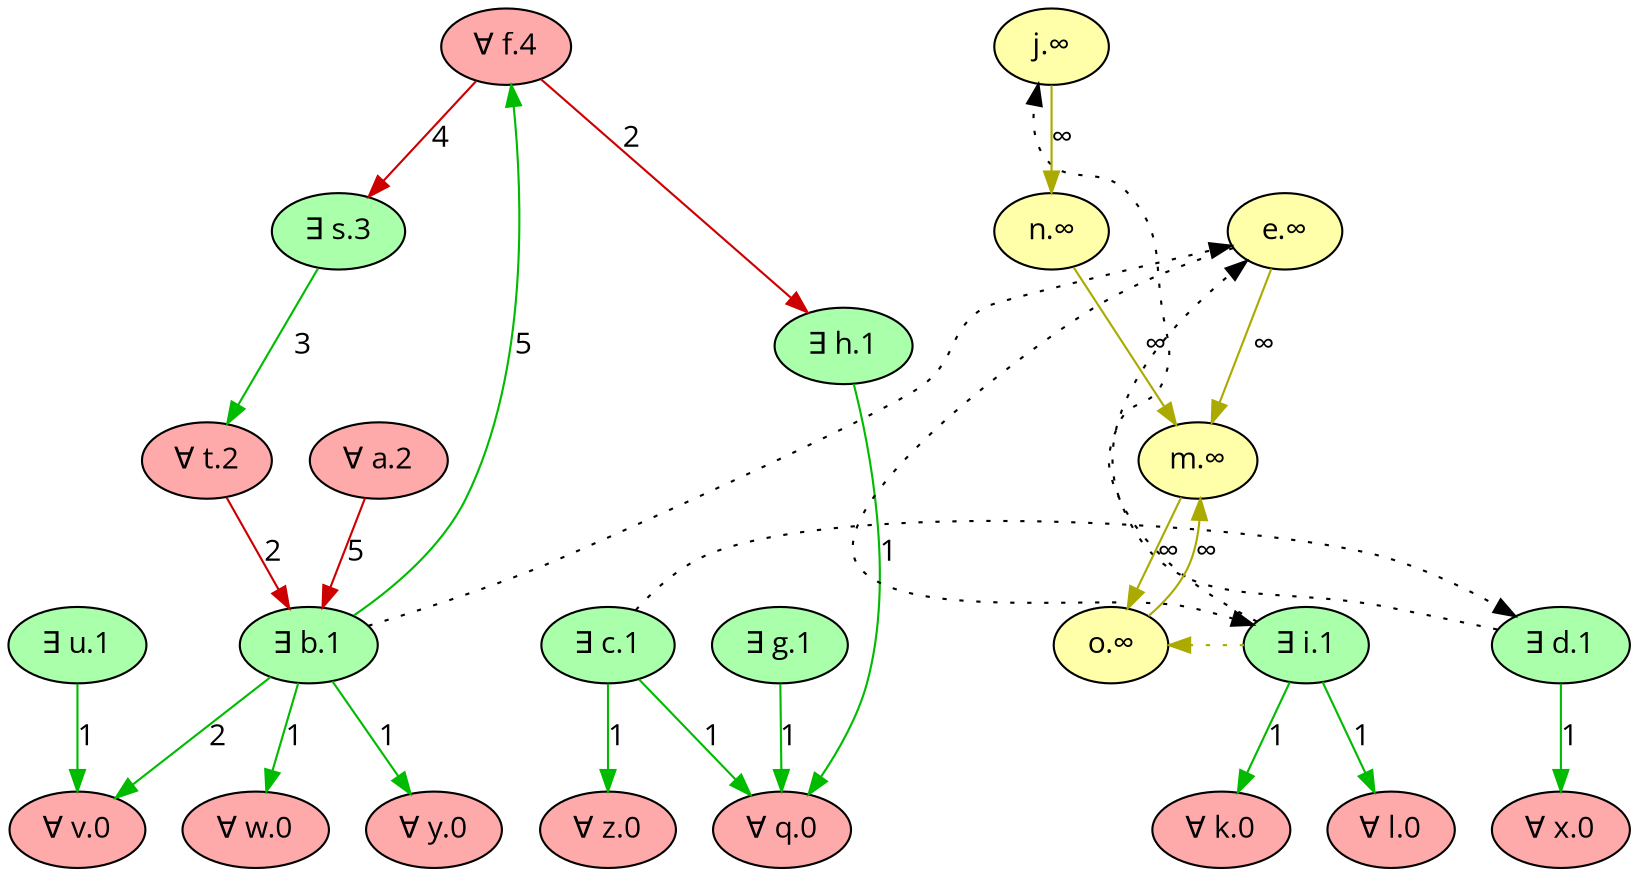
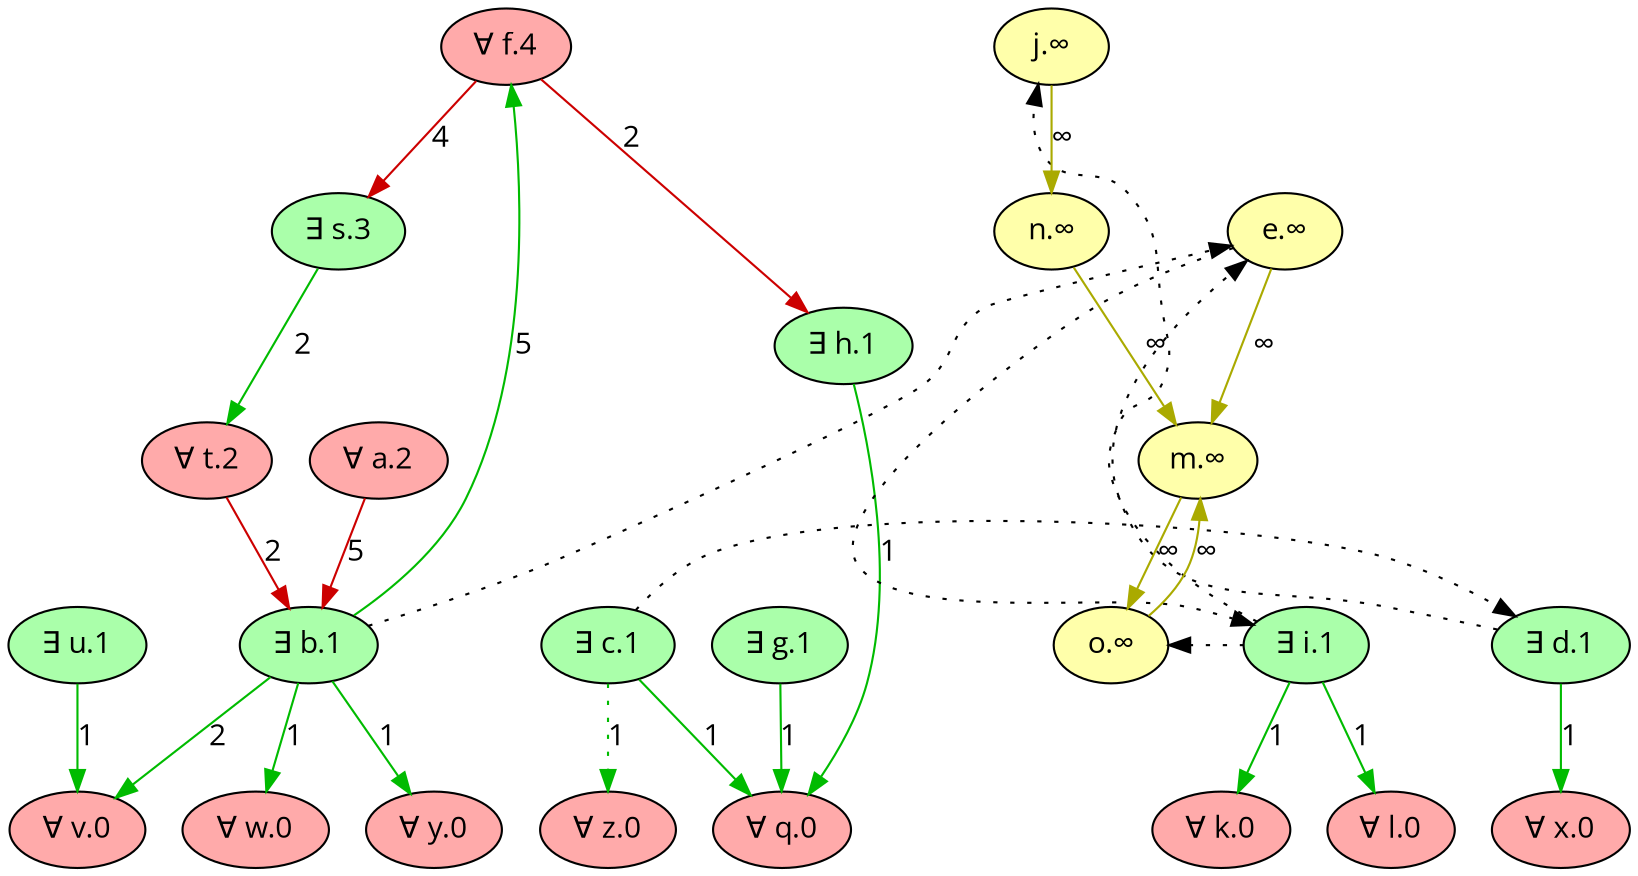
edge "∃ s.3" -> "∀ t.2": label "3" -> "2"
edge "∃ i.1" -> "o.∞": color #aaaa00 -> black
edge "∃ c.1" -> "∀ z.0": style solid -> dotted
